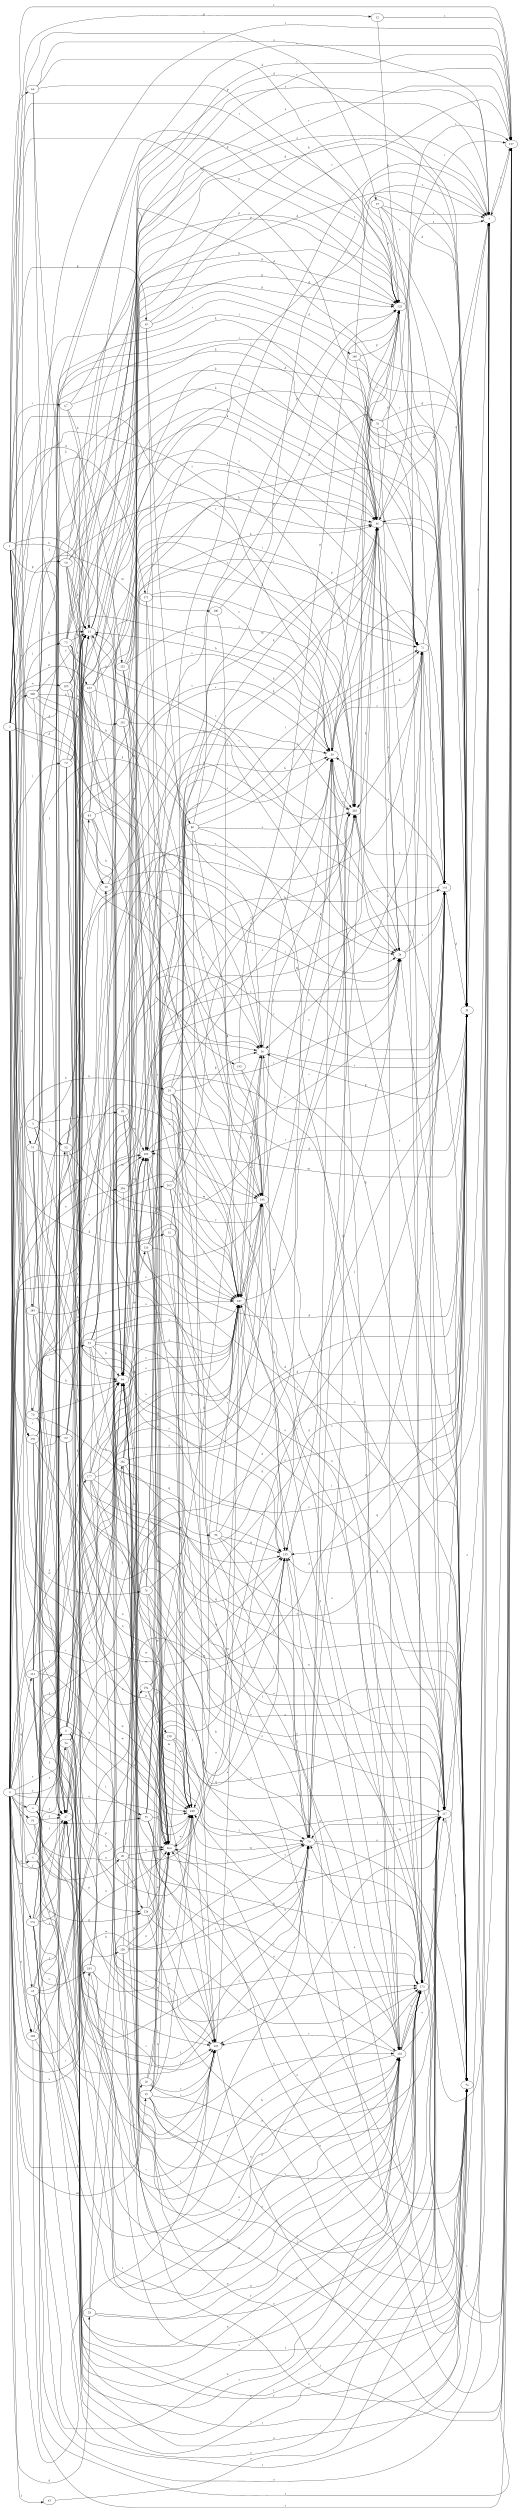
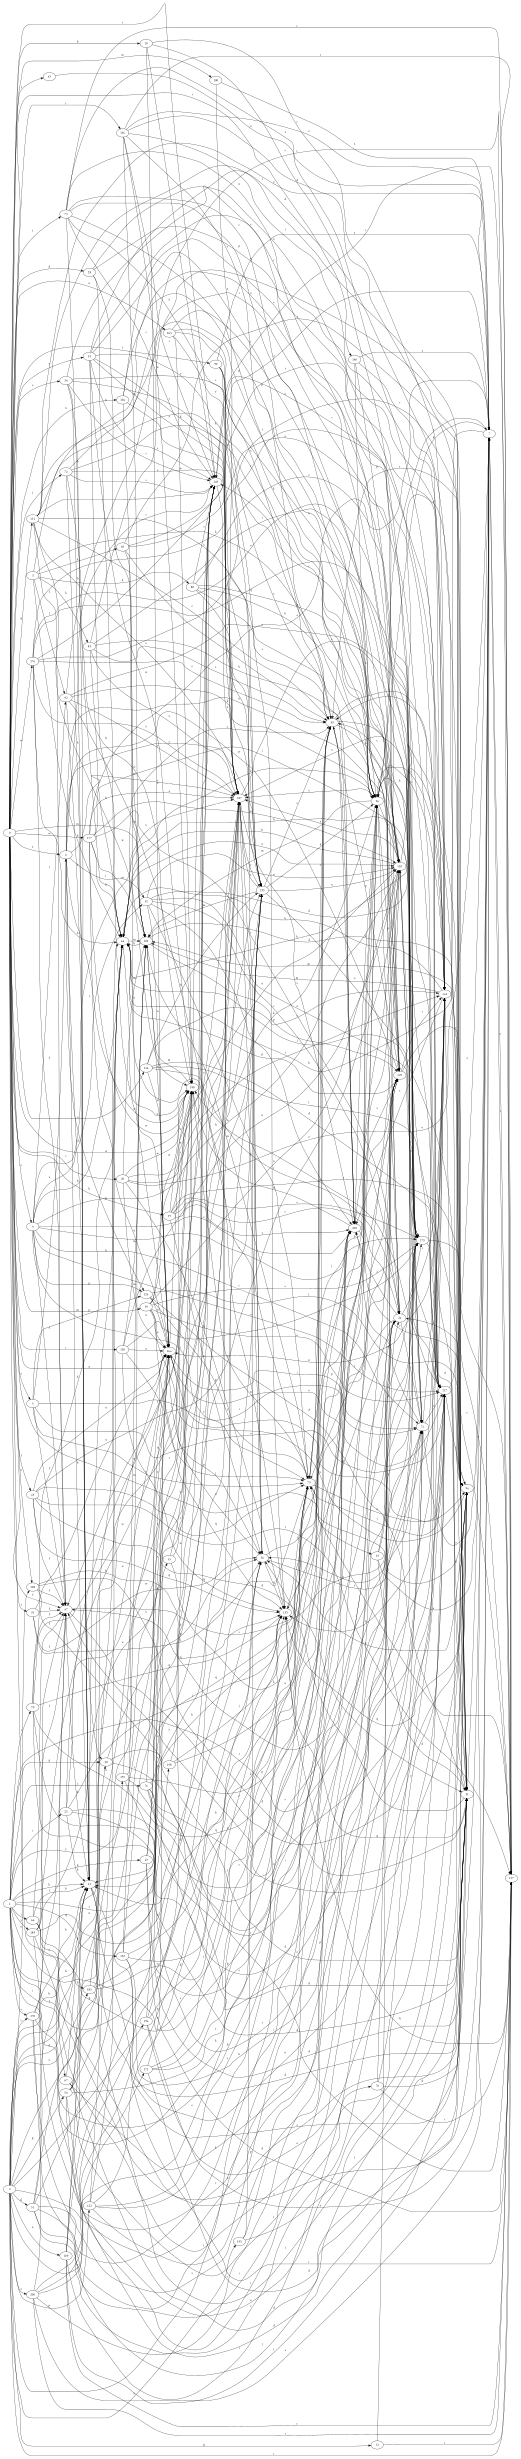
edge "24" -> "79": added, label "j"
